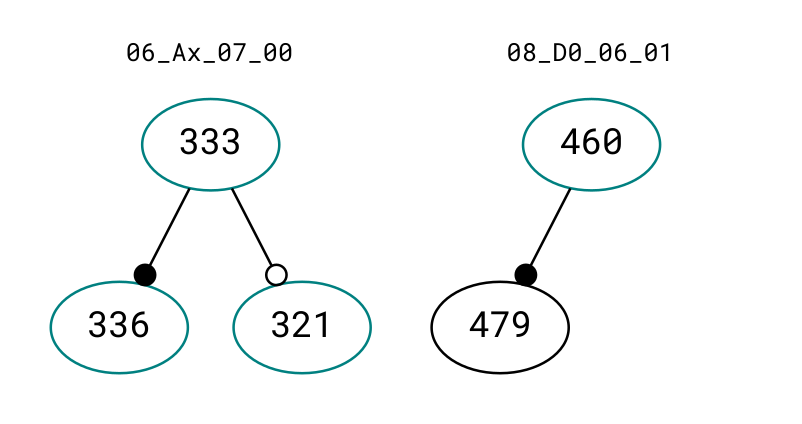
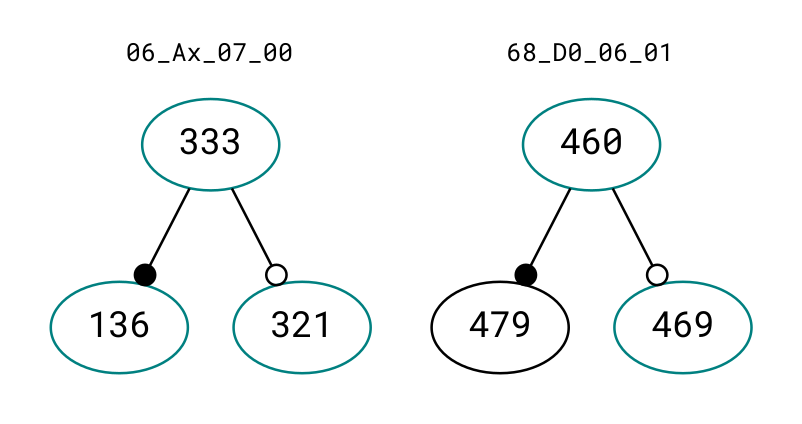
cluster "08_D0_06_01": label "08_D0_06_01" -> "68_D0_06_01"
node "336": label "336" -> "136"
node "469": added
